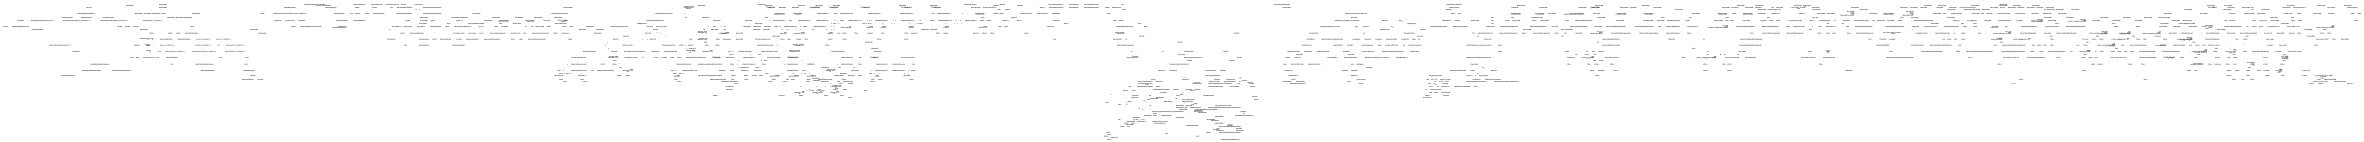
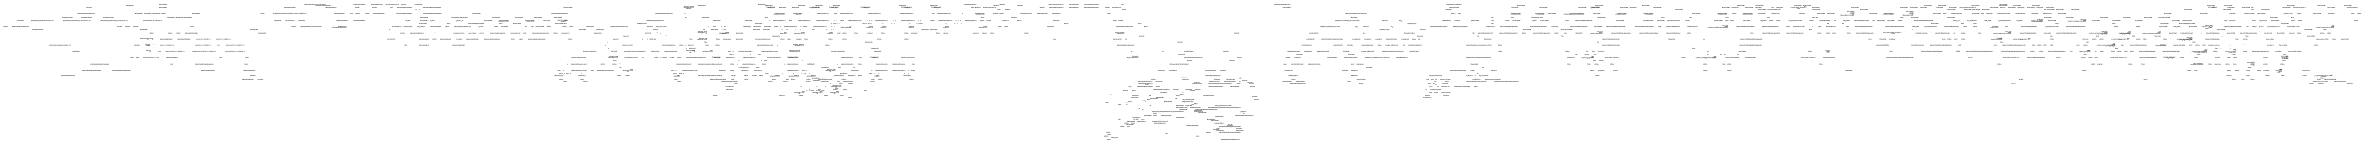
node "Entry List<string>.cstr": removed
